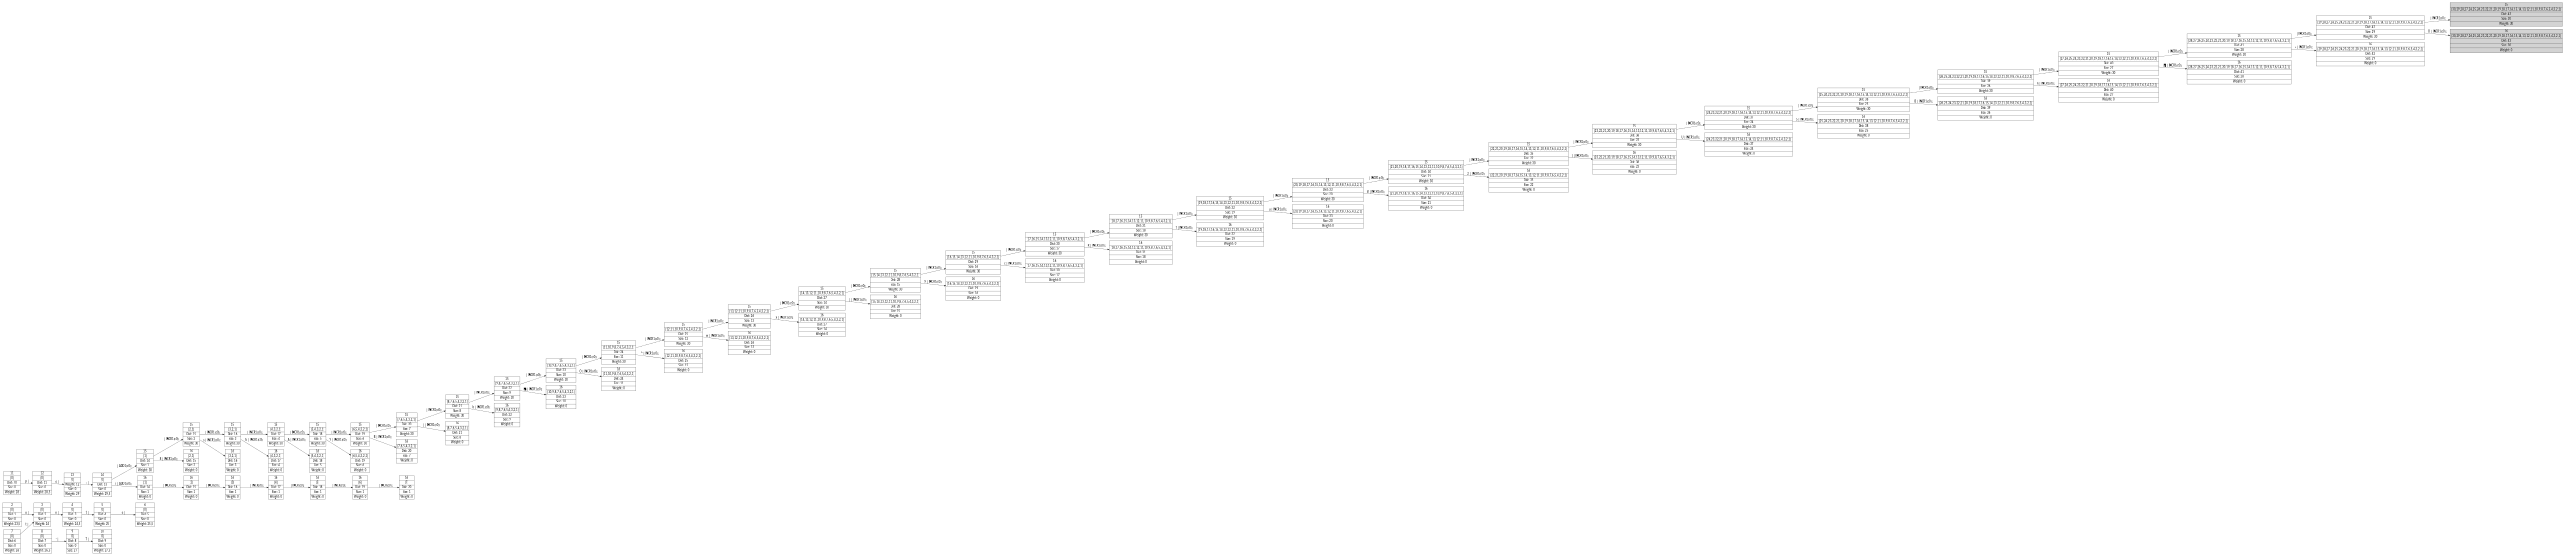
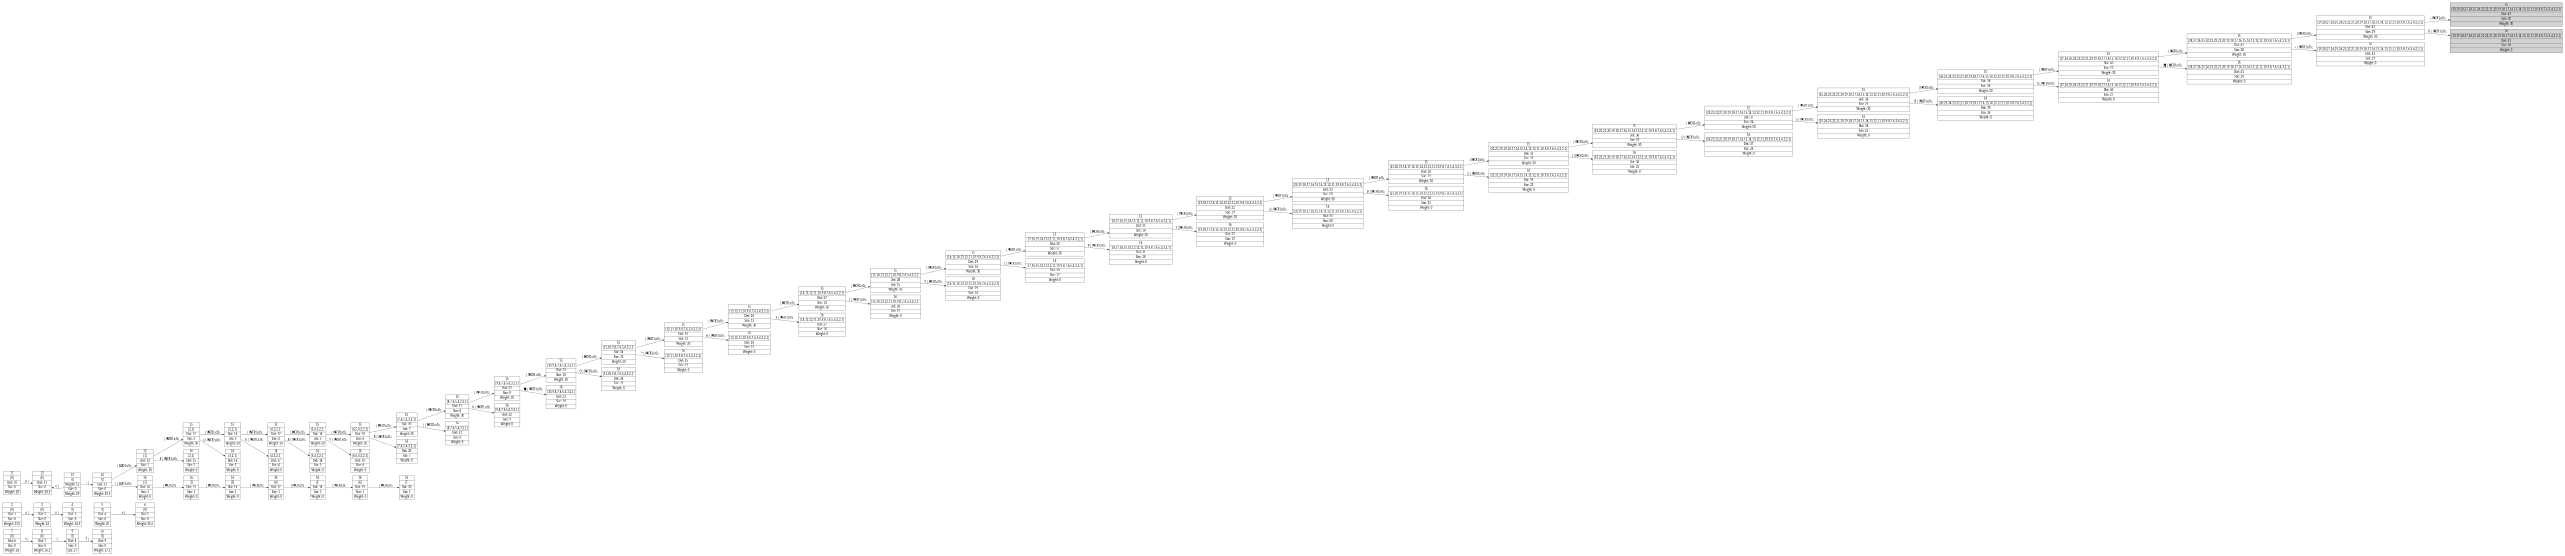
edge "12" -> "13": reversed
edge "4" -> "5": removed, label "t |"
edge "7" -> "3": now "7" -> "8"
